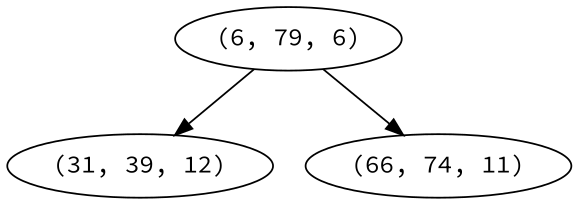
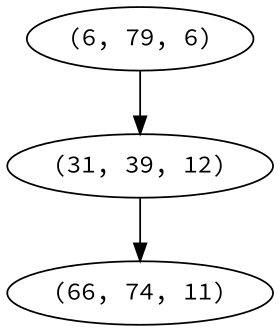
edge "(6, 79, 6)" -> "(66, 74, 11)": now "(31, 39, 12)" -> "(66, 74, 11)"
